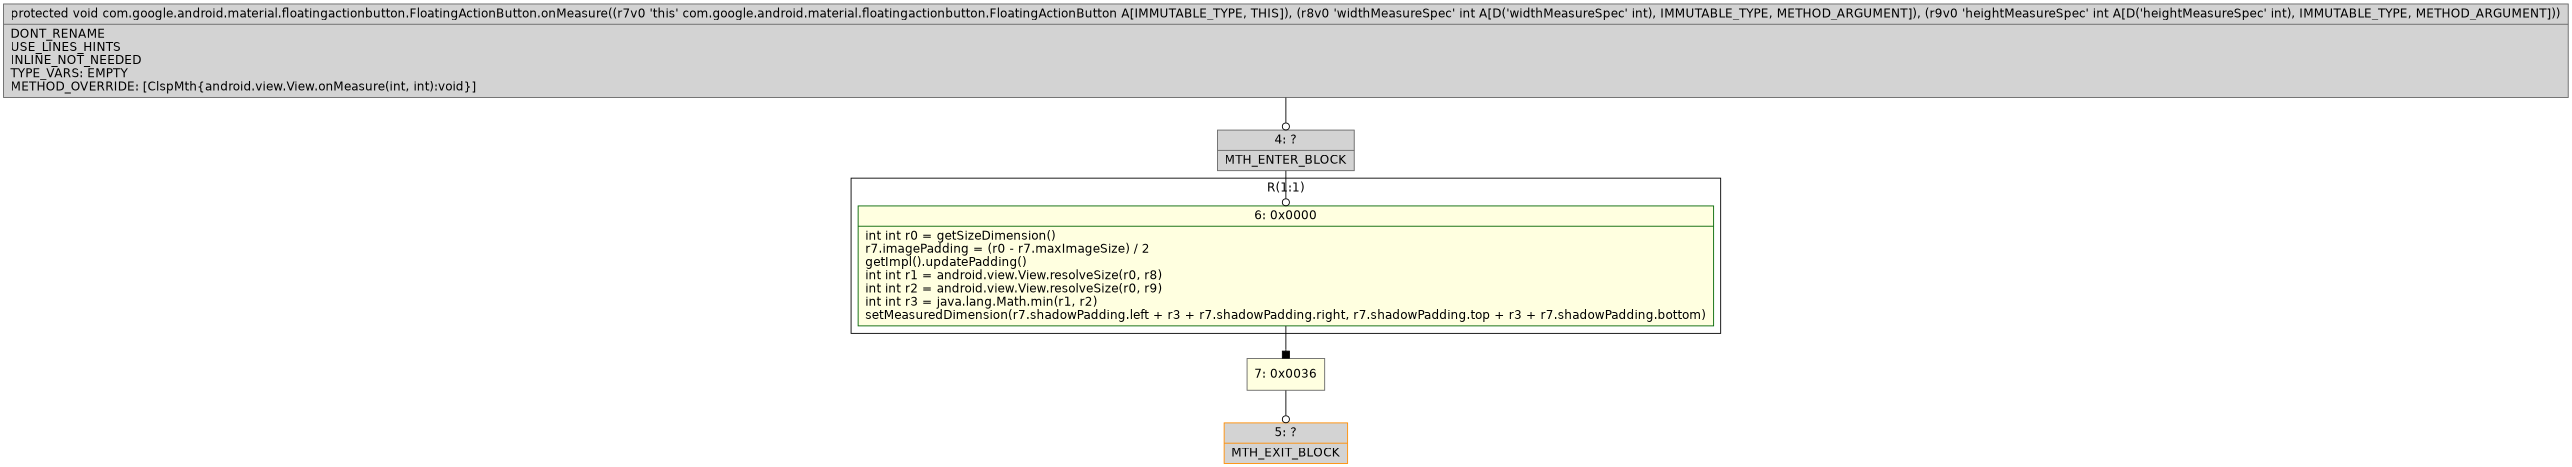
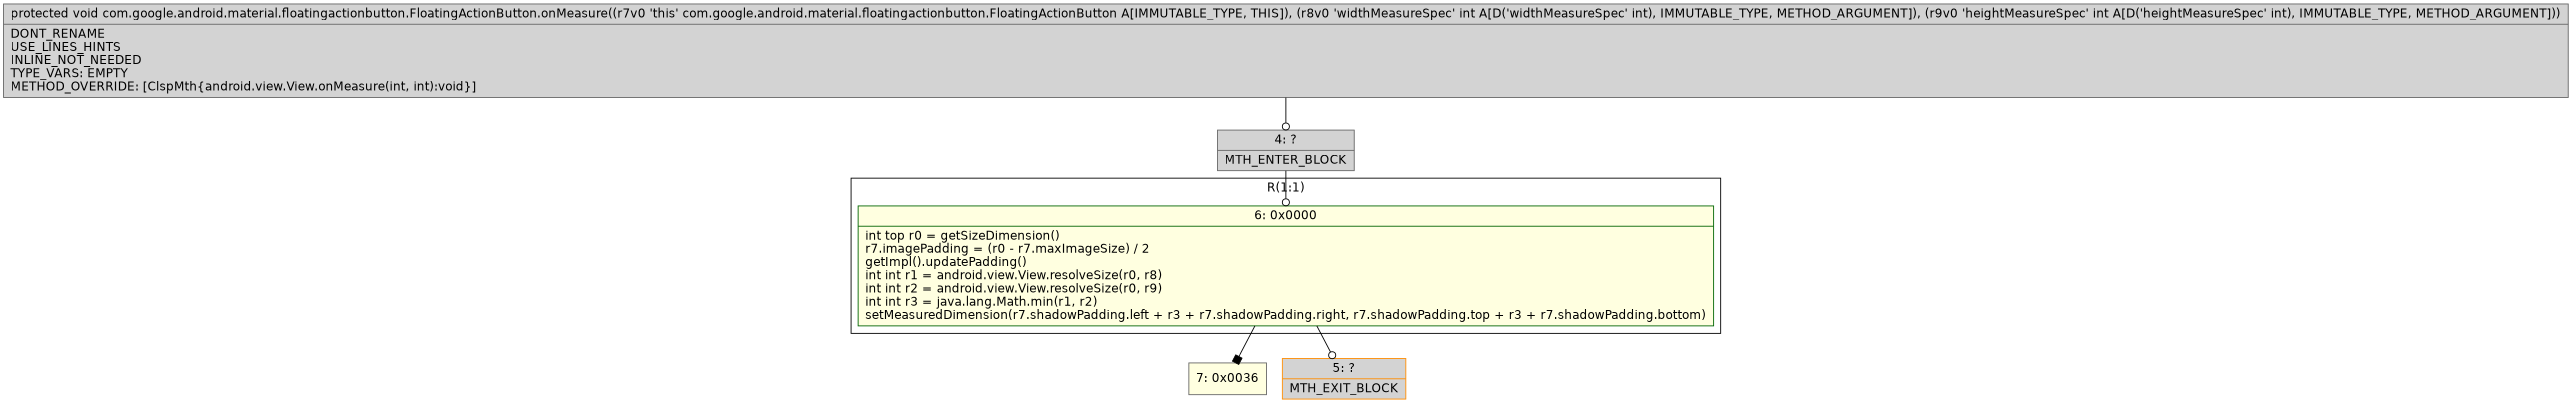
node "6: 0x0000": text "int int r0 = getSizeDimension()" -> "int top r0 = getSizeDimension()"
edge "7: 0x0036" -> "5: ?": now "6: 0x0000" -> "5: ?"
